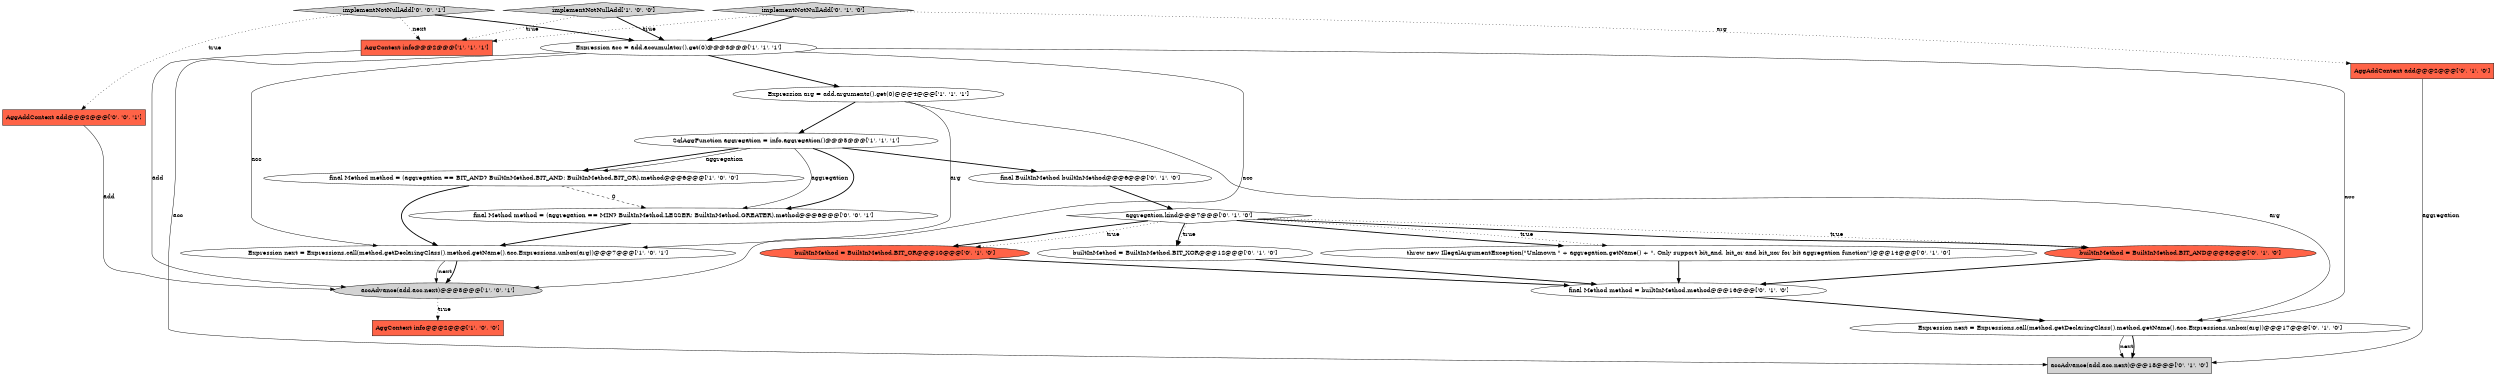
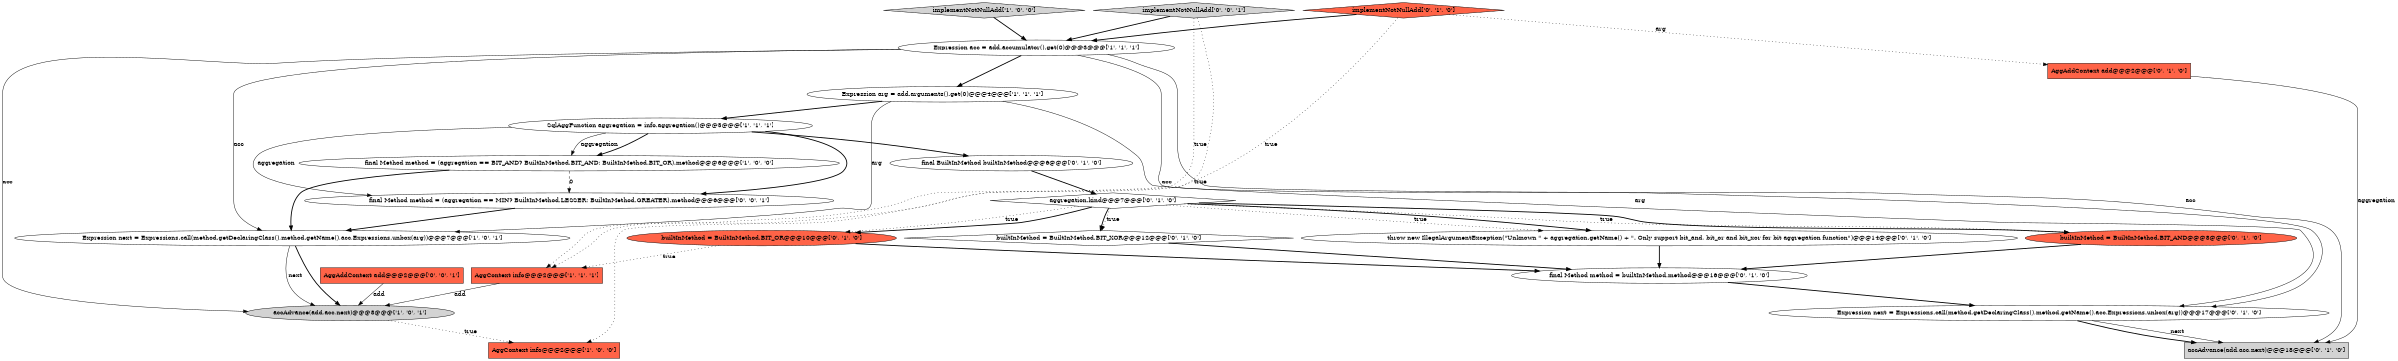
node "implementNotNullAdd['0', '1', '0']": fillcolor lightgray -> tomato
edge "implementNotNullAdd['1', '0', '0']" -> "AggContext info@@@2@@@['1', '1', '1']": now "builtInMethod = BuiltInMethod.BIT_OR@@@10@@@['0', '1', '0']" -> "AggContext info@@@2@@@['1', '1', '1']"
edge "implementNotNullAdd['0', '0', '1']" -> "AggContext info@@@2@@@['1', '1', '1']": label "next" -> "true"
edge "implementNotNullAdd['0', '0', '1']" -> "AggAddContext add@@@2@@@['0', '0', '1']": now "implementNotNullAdd['0', '0', '1']" -> "AggContext info@@@2@@@['1', '0', '0']"
node "builtInMethod = BuiltInMethod.BIT_XOR@@@12@@@['0', '1', '0']": shape ellipse -> diamond
